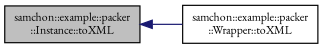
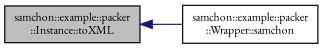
node "samchon::example::packer ::Wrapper::toXML": label "samchon::example::packer ::Wrapper::toXML" -> "samchon::example::packer ::Wrapper::samchon"
